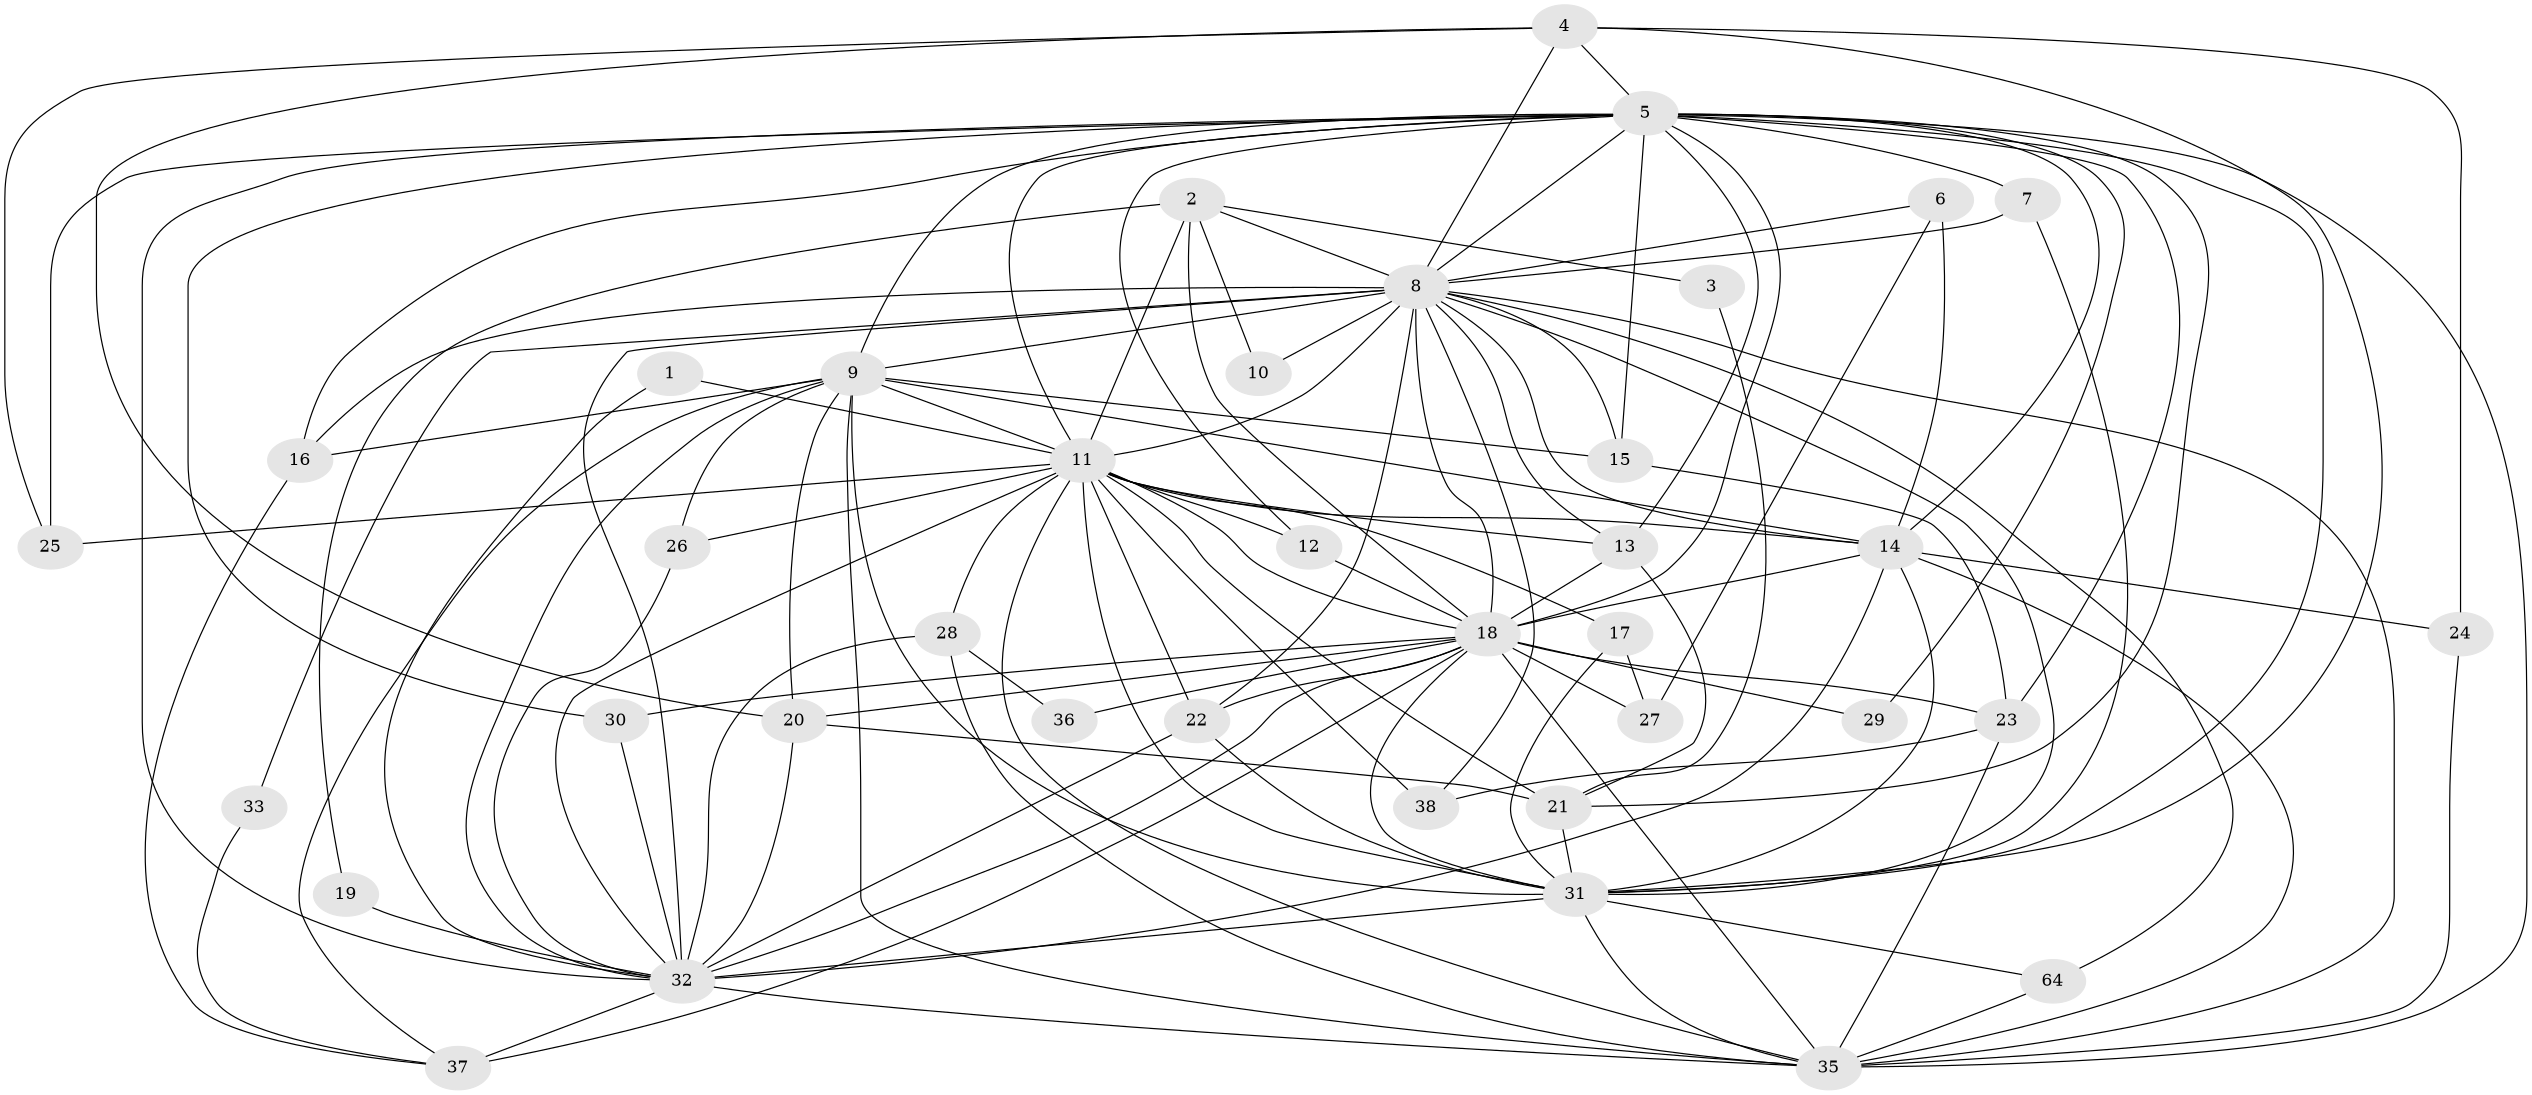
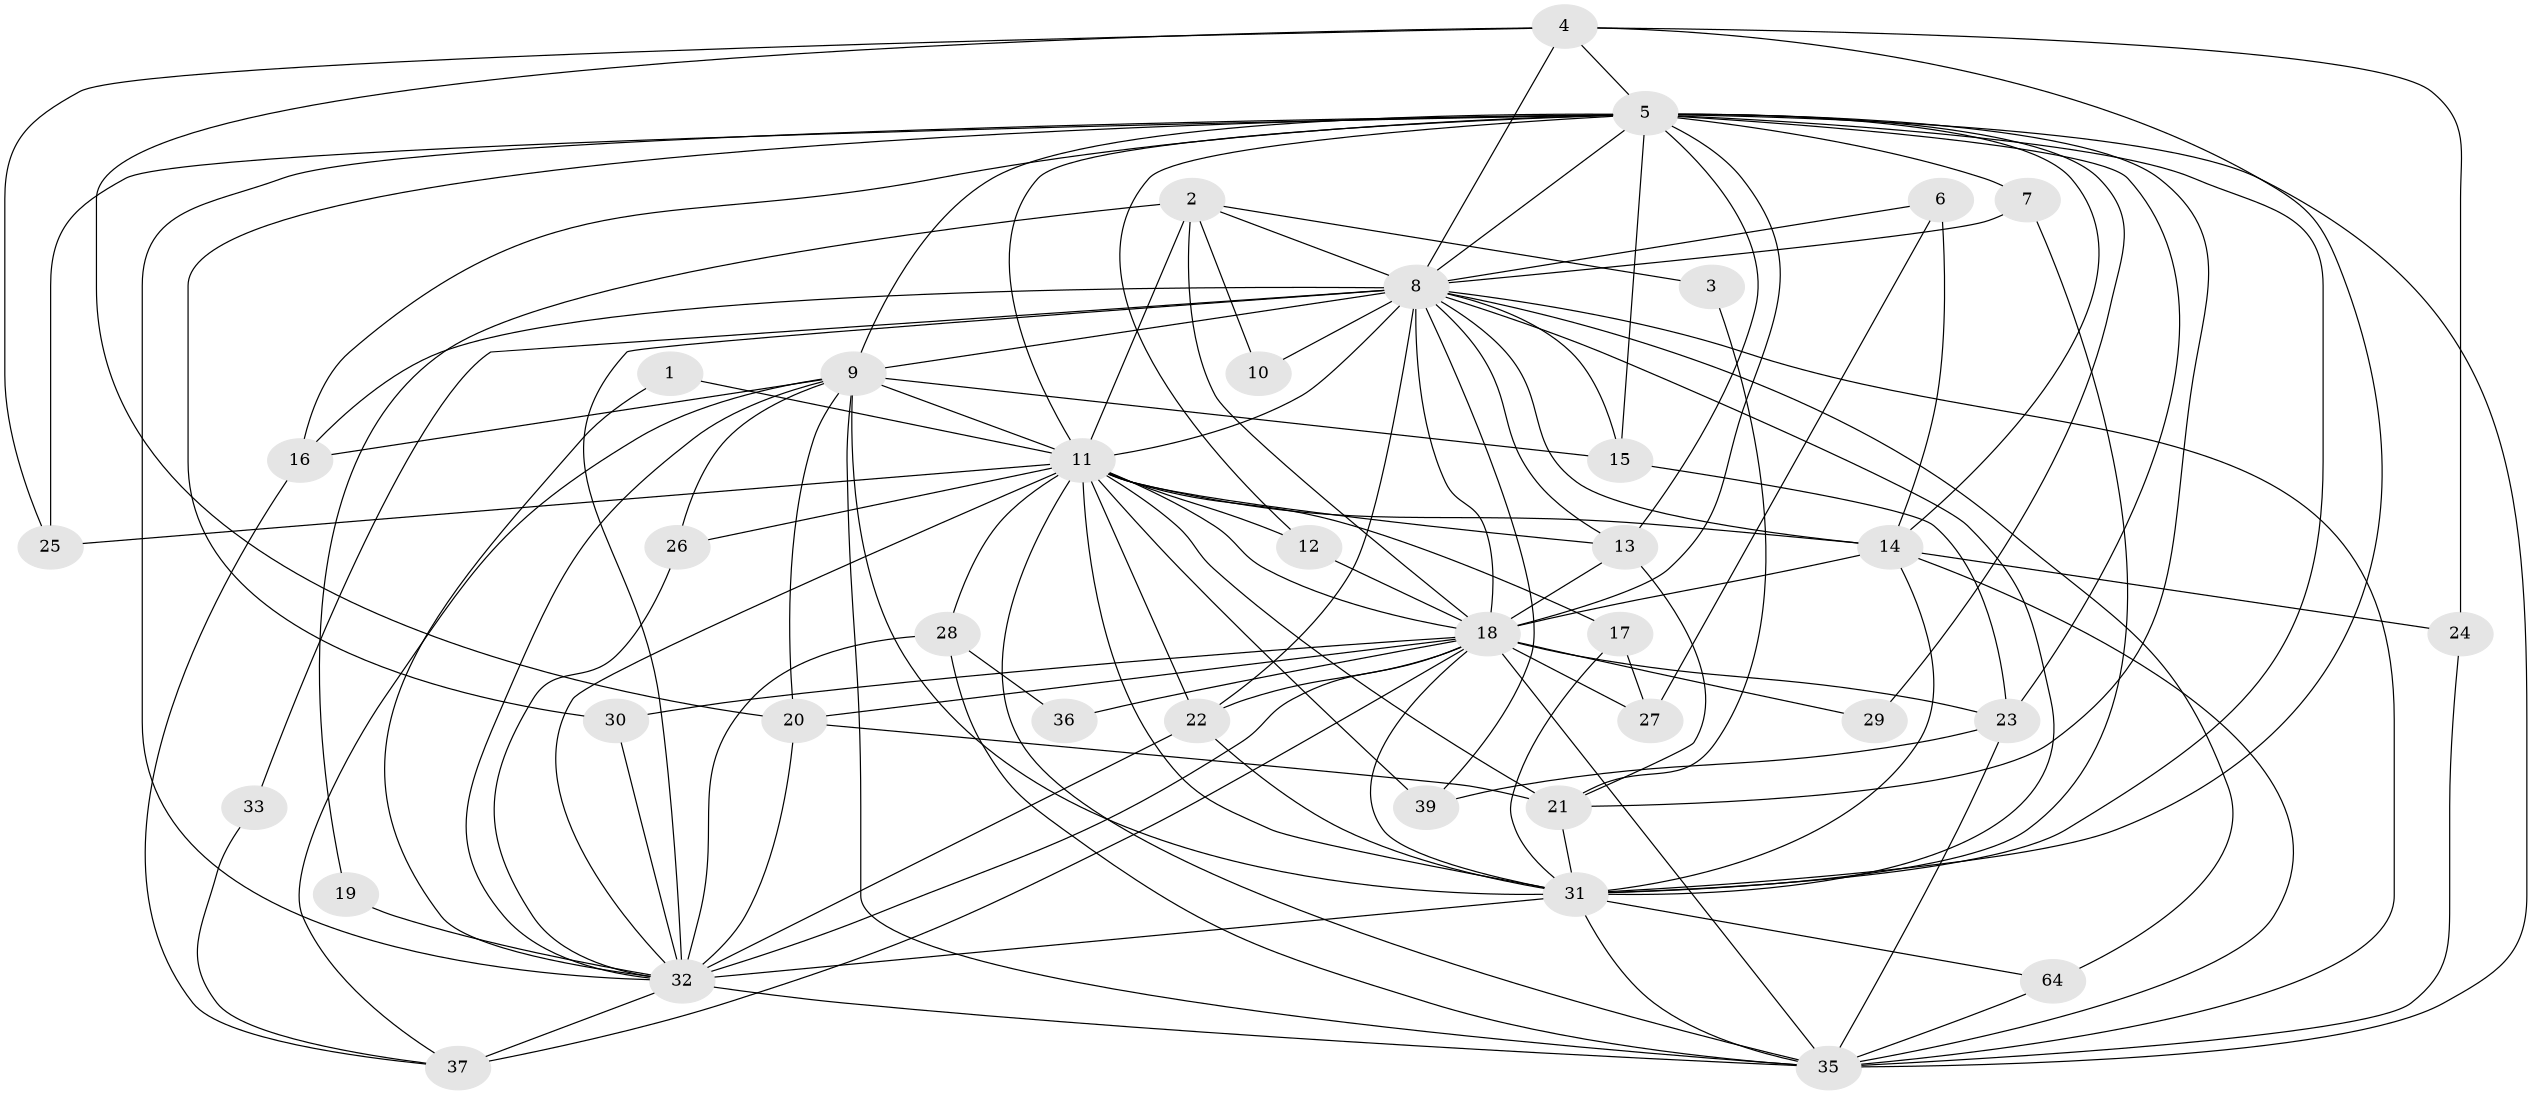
edge "9" -- "14": removed
node "38": label "38" -> "39"
edge "14" -- "32": removed
